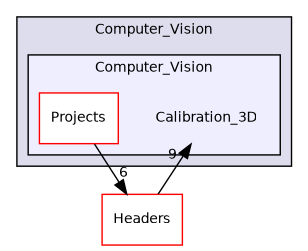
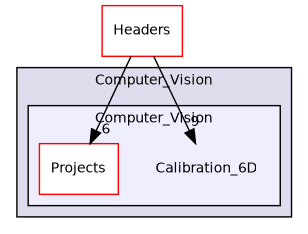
node "Calibration_3D": label "Calibration_3D" -> "Calibration_6D"
edge "Projects" -> "Headers": reversed
